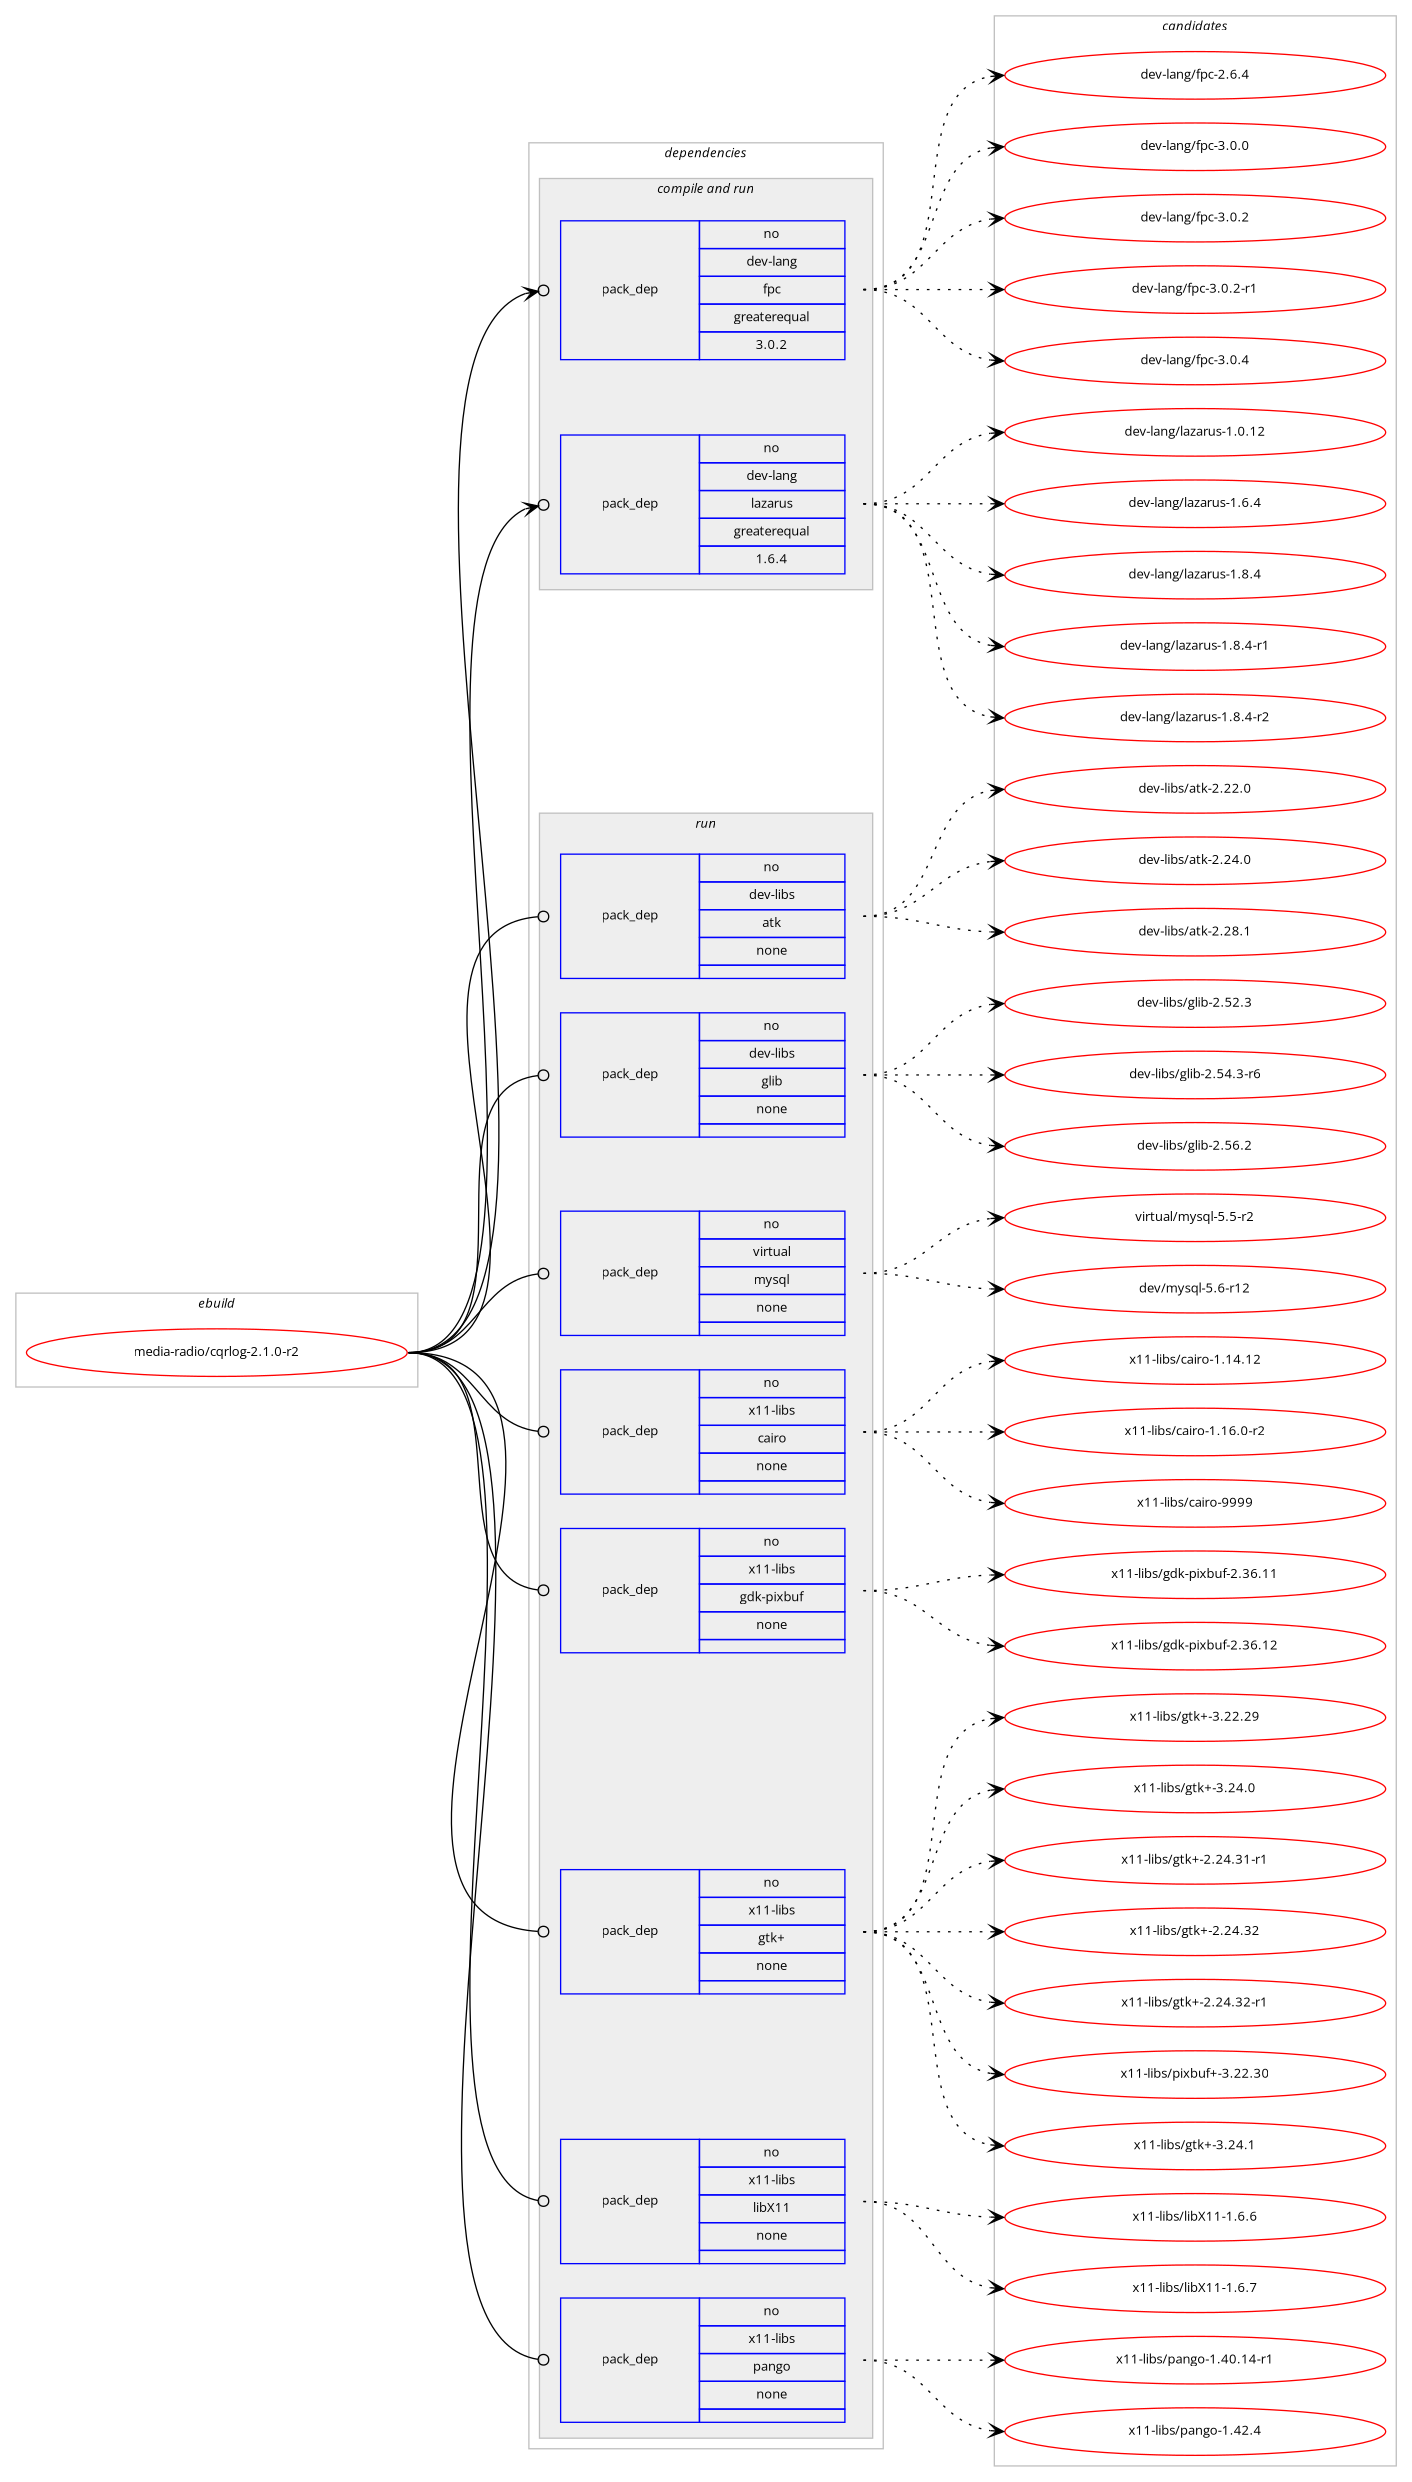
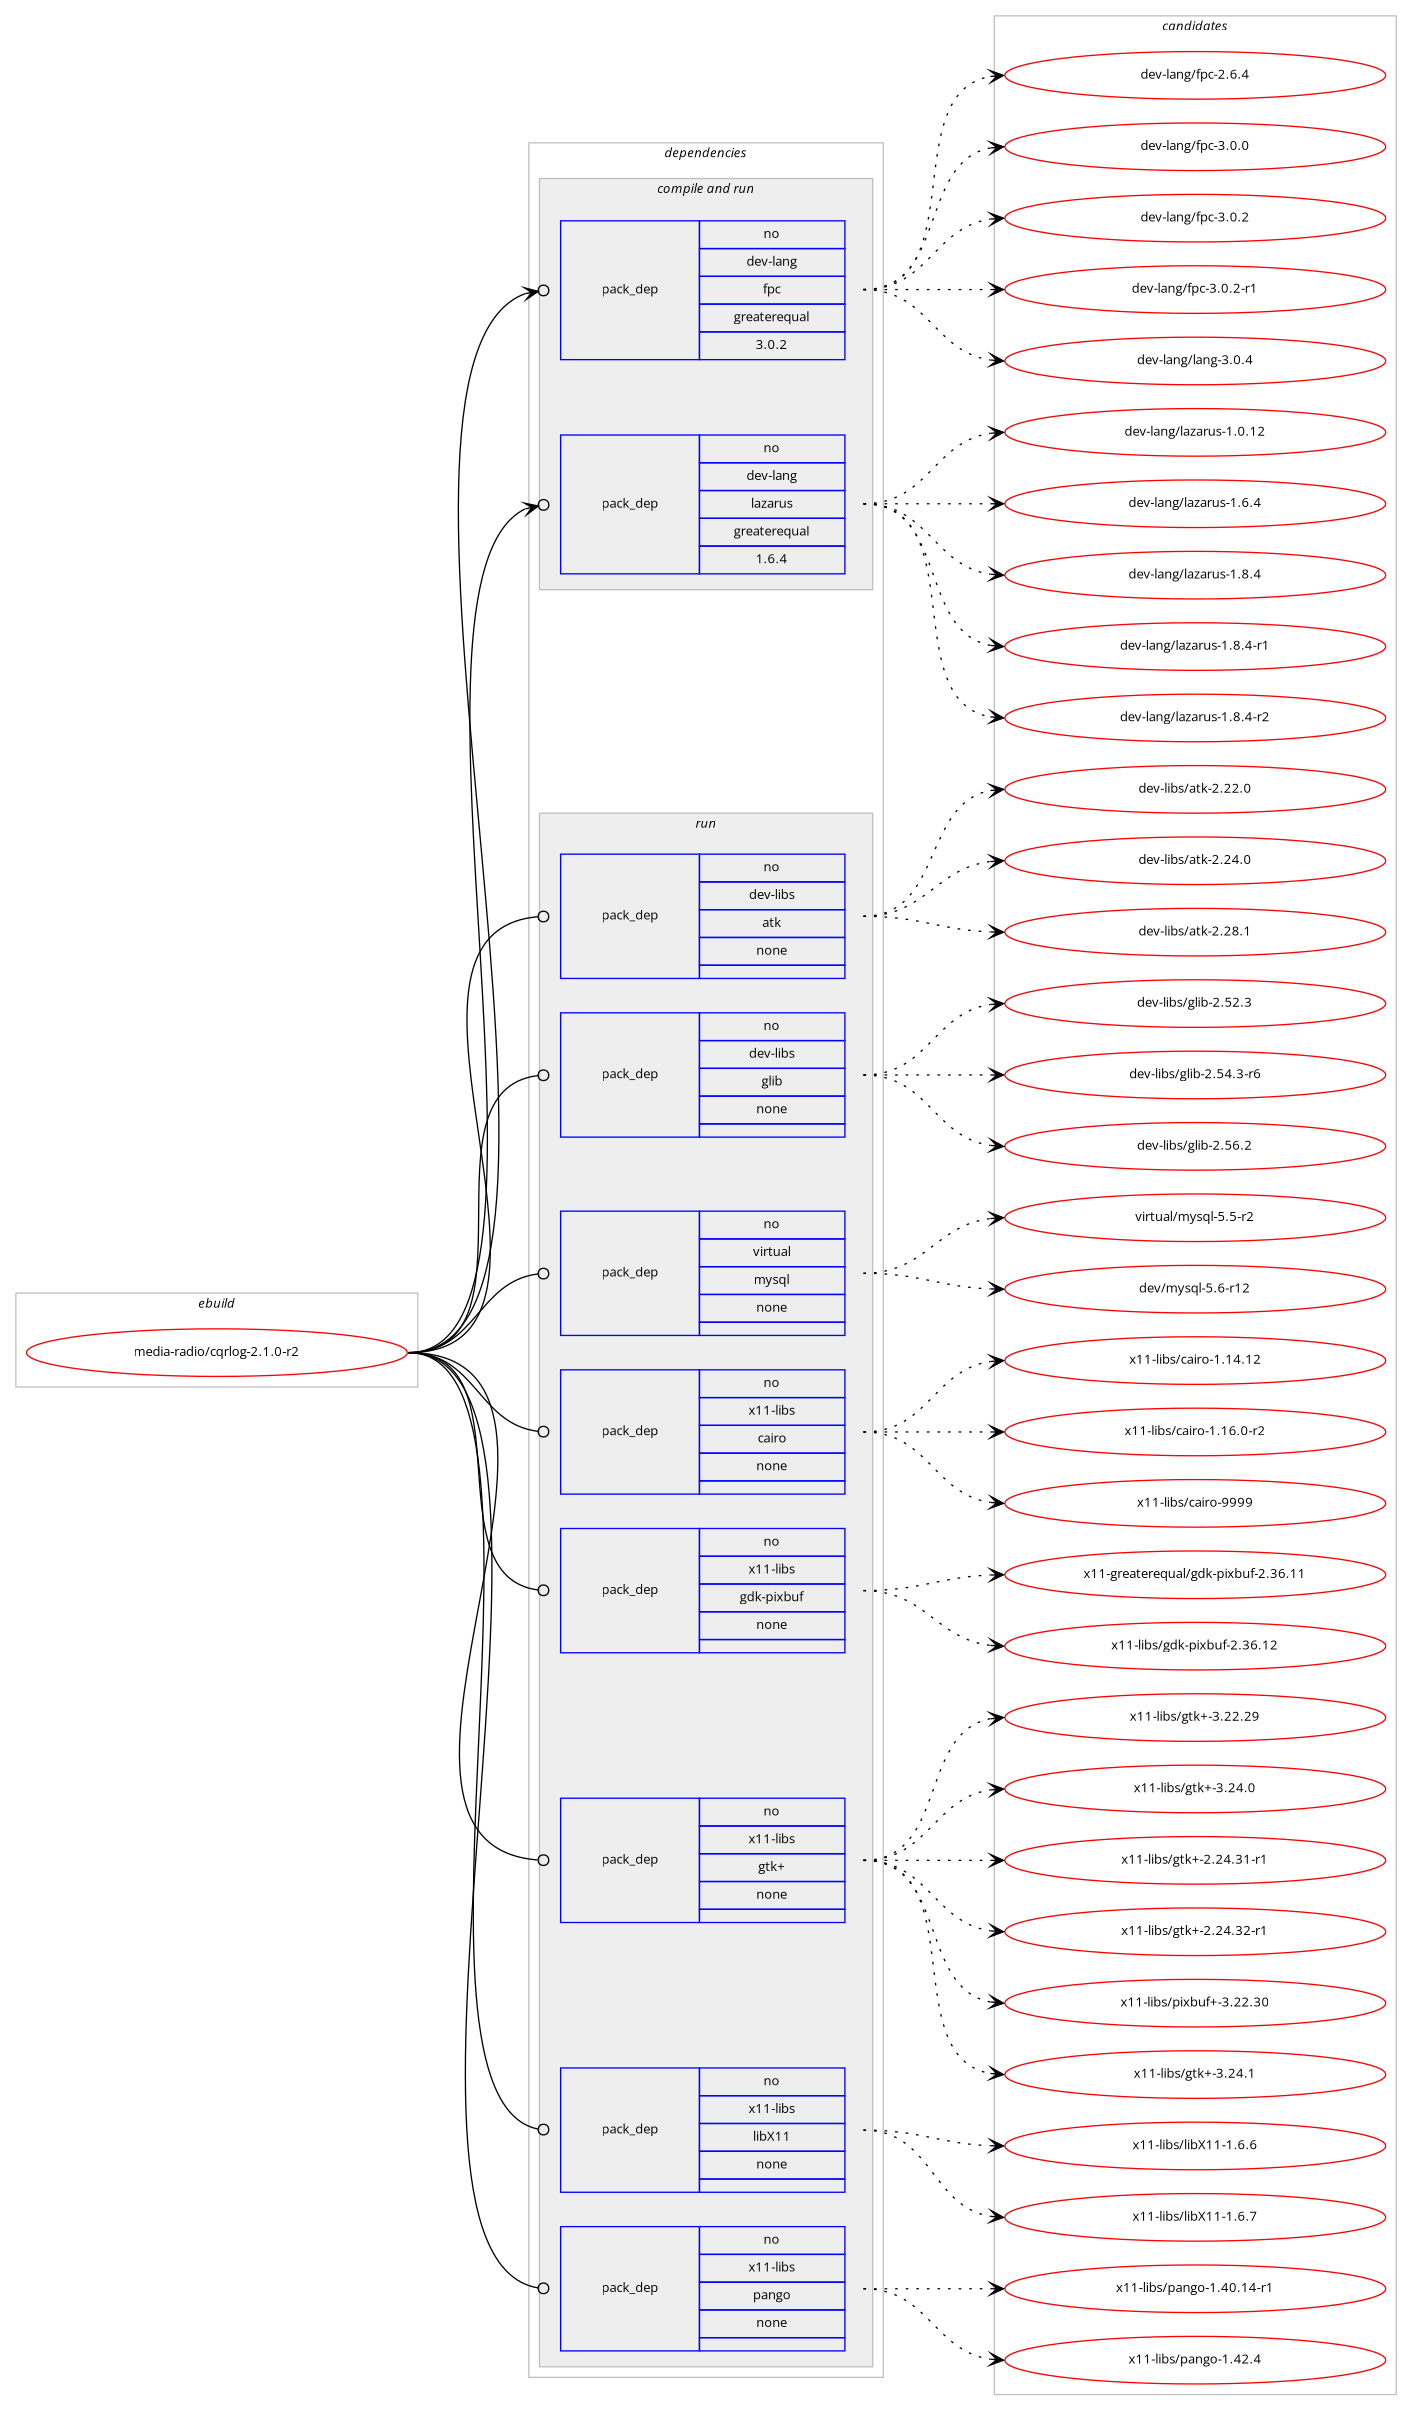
node "dev-lang/fpc-3.0.4": label "dev-lang/fpc-3.0.4" -> "dev-lang/lang-3.0.4"
node "x11-libs/gdk-pixbuf-2.36.11": label "x11-libs/gdk-pixbuf-2.36.11" -> "x11-greaterequal/gdk-pixbuf-2.36.11"
node "x11-libs/gtk+-2.24.32": removed
